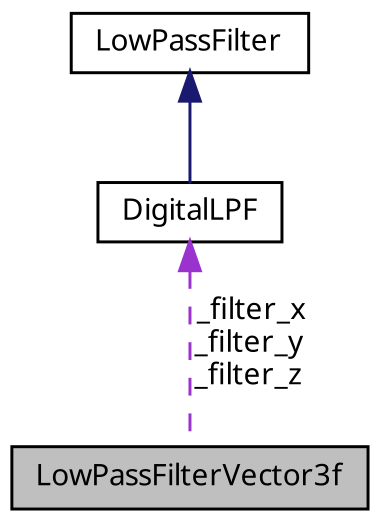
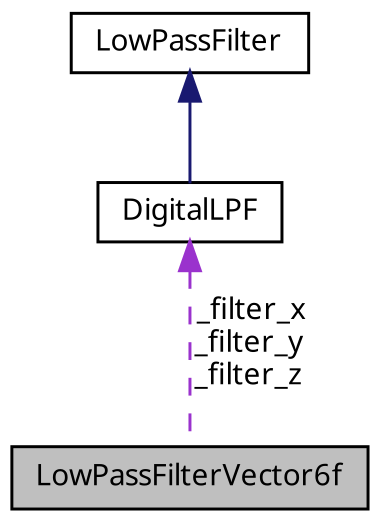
node "LowPassFilterVector3f": label "LowPassFilterVector3f" -> "LowPassFilterVector6f"
